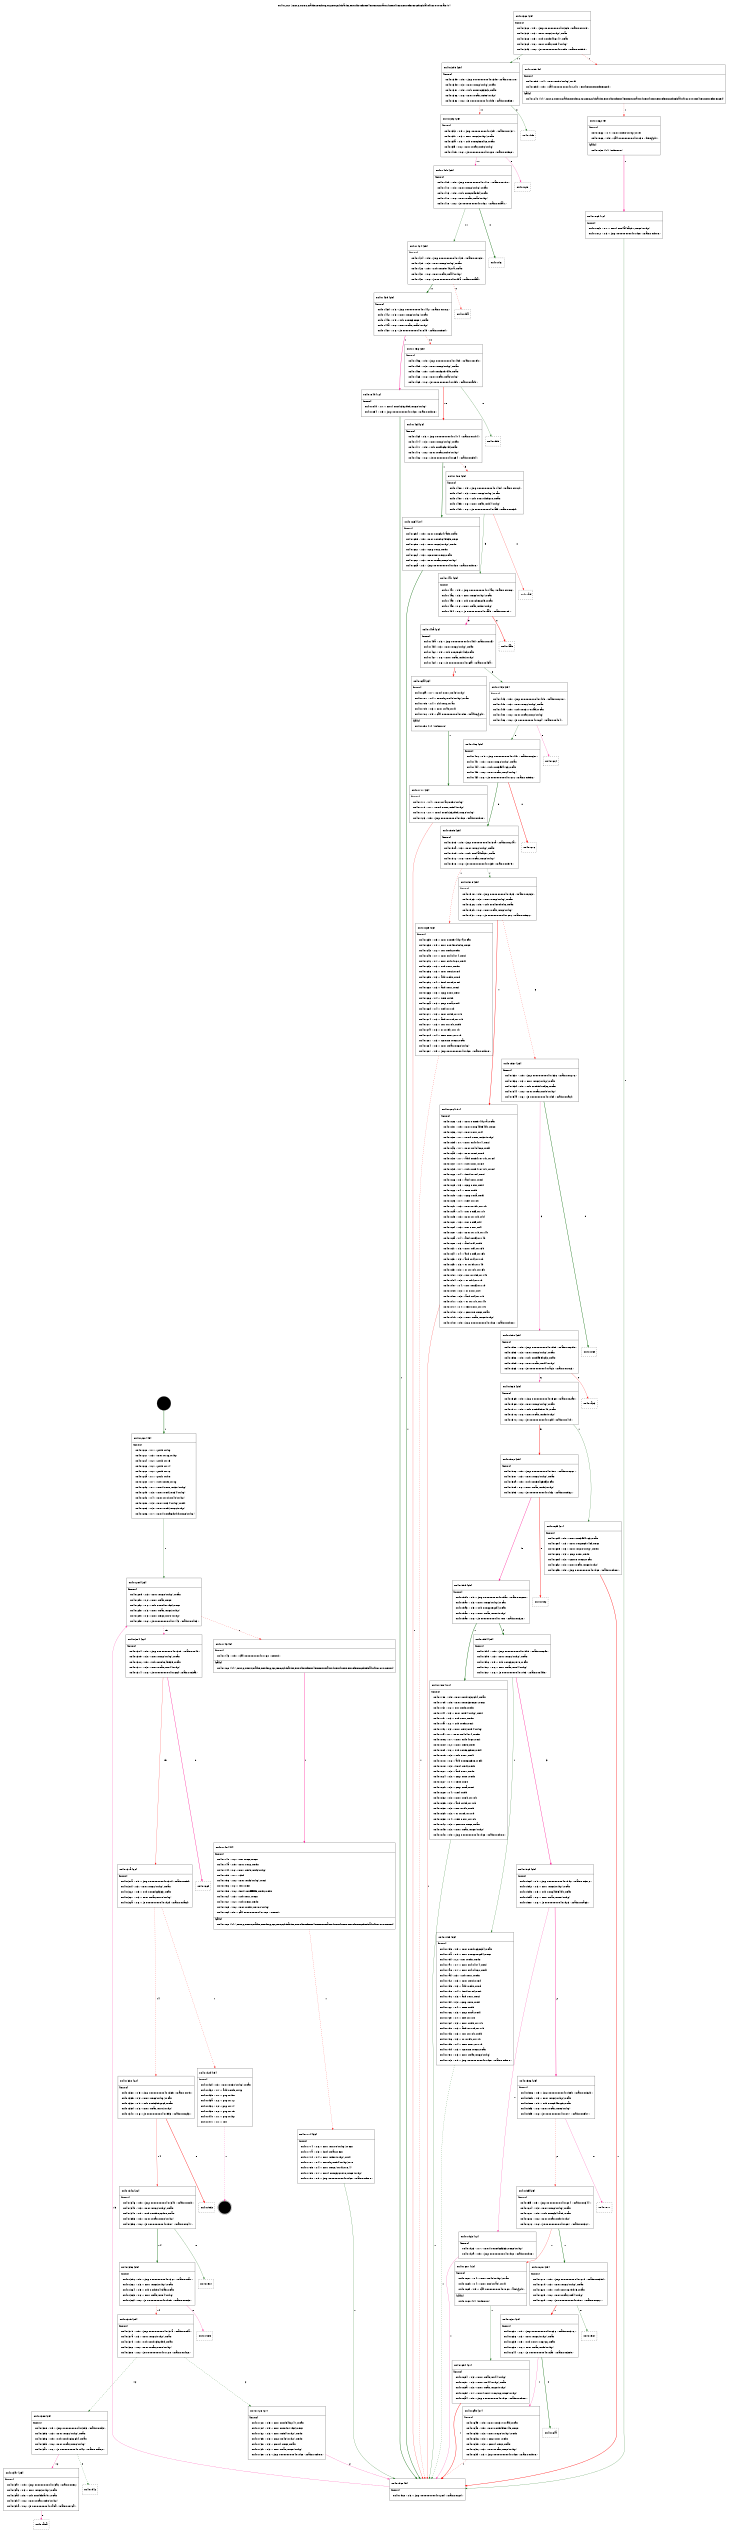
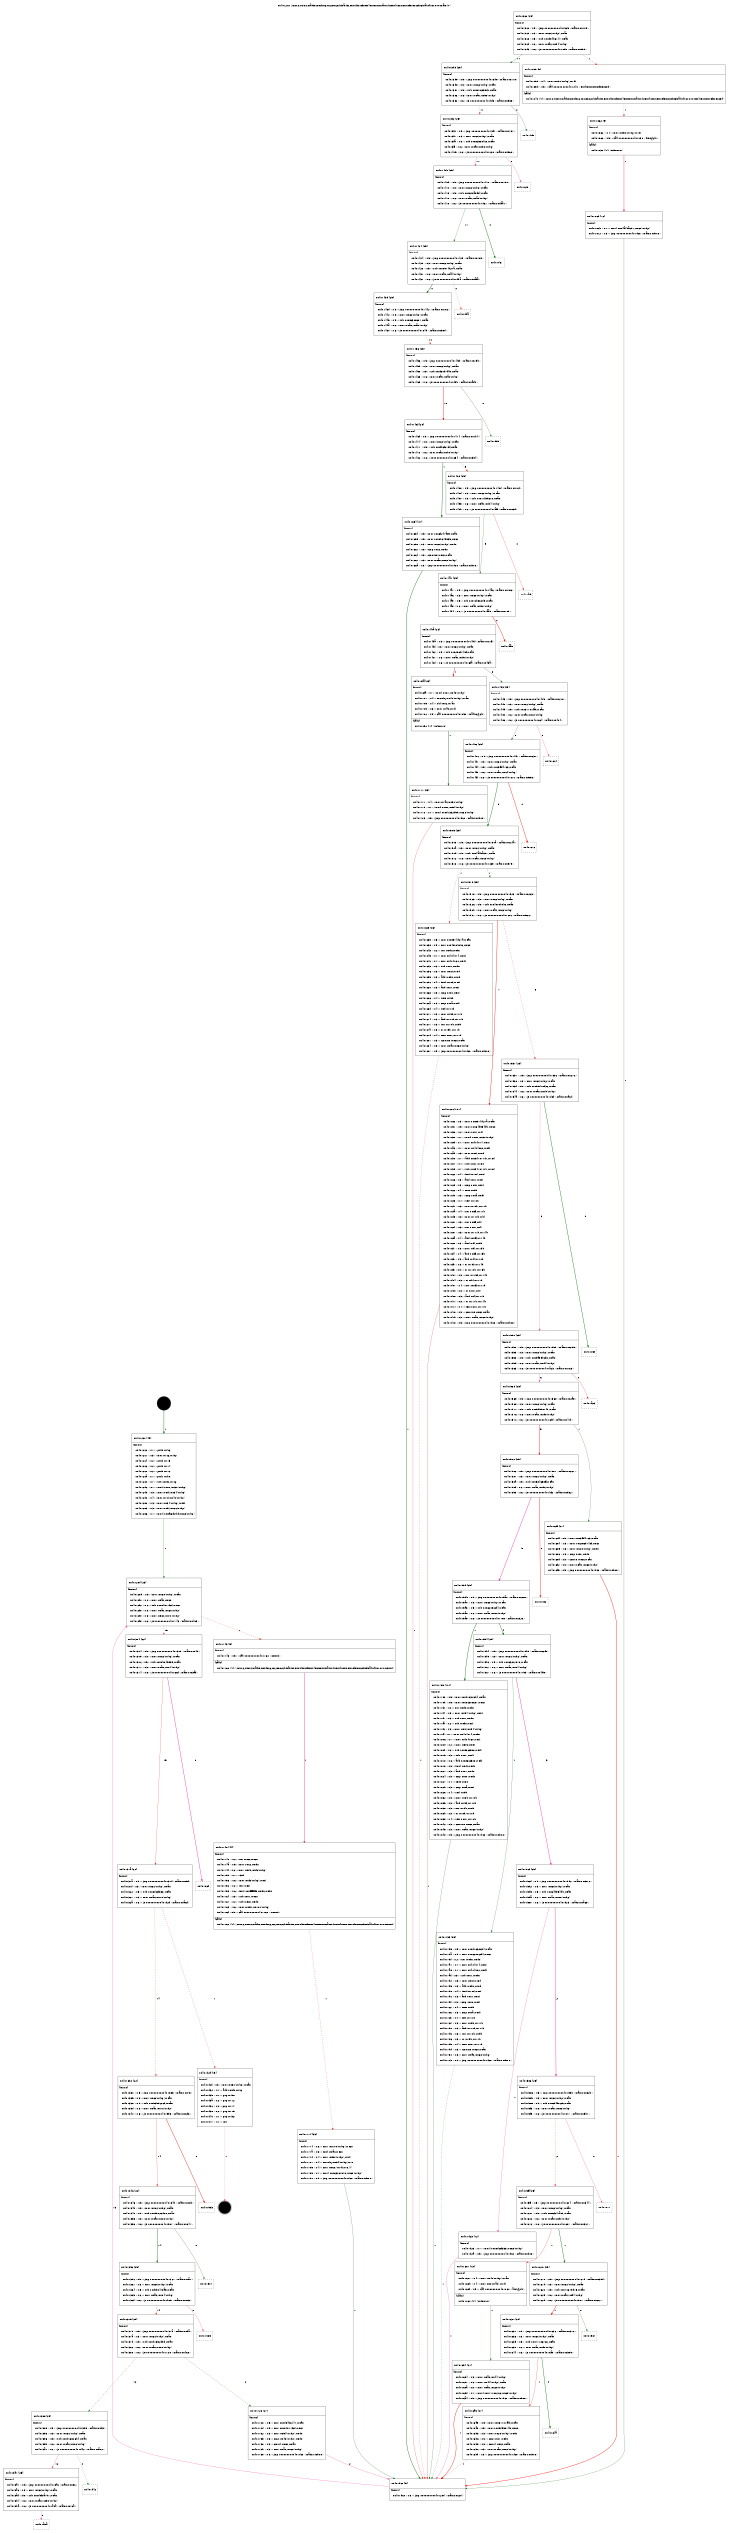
node "0x40184d [12]": removed
edge "0x4014a1 [25]" -> "0x4014ba [25]": removed, label "9"
edge "0x401631 [25]" -> "0x4016a9 [27]": color deeppink -> red
